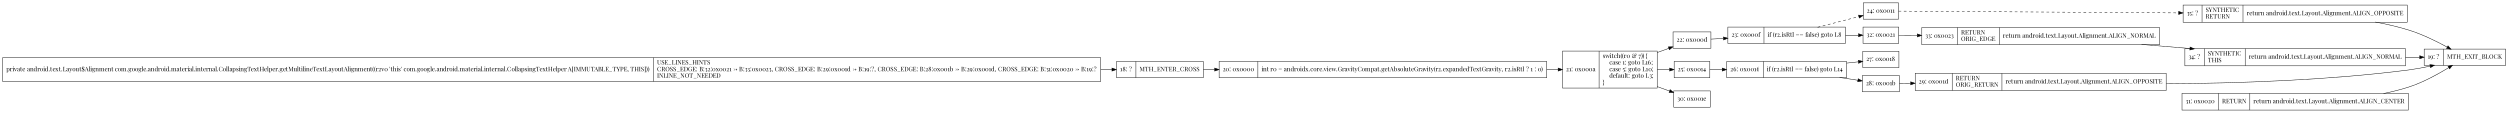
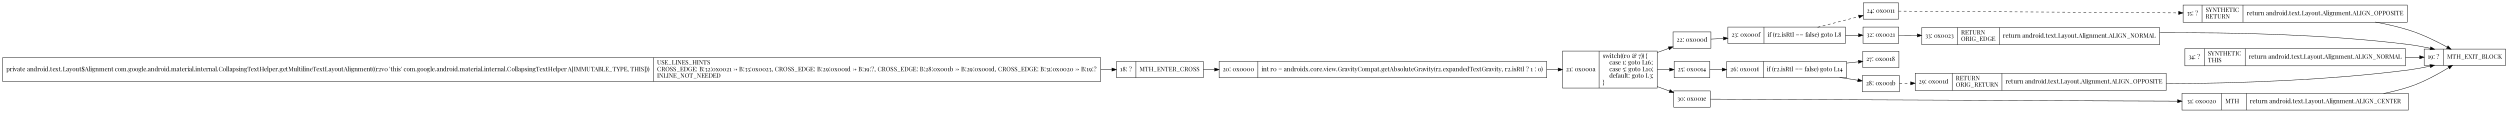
edge "33: 0x0023" -> "34: ?": now "33: 0x0023" -> "19: ?"
edge "28: 0x001b" -> "29: 0x001d": style solid -> dashed
edge "30: 0x001e" -> "31: 0x0020": added
node "31: 0x0020": text "RETURN" -> "MTH"
